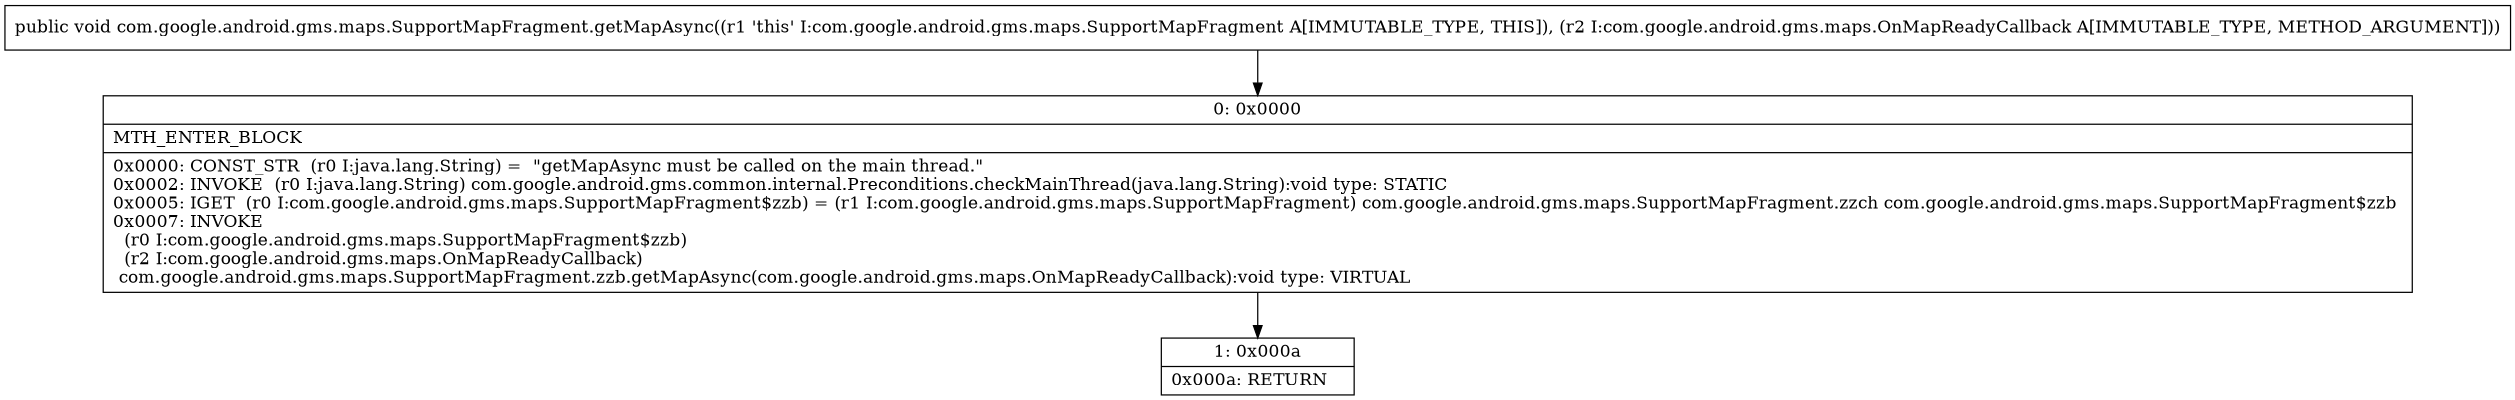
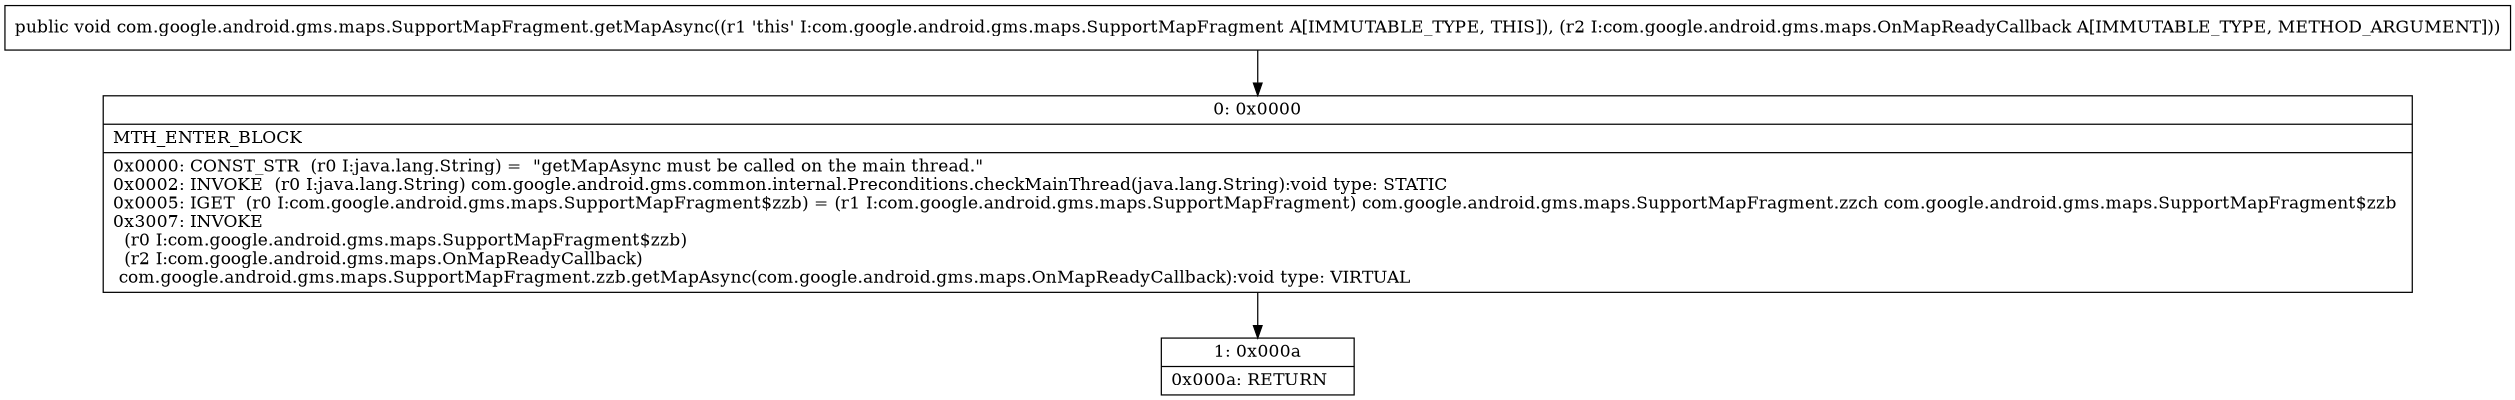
node "0: 0x0000": text "0x0007: INVOKE" -> "0x3007: INVOKE"
